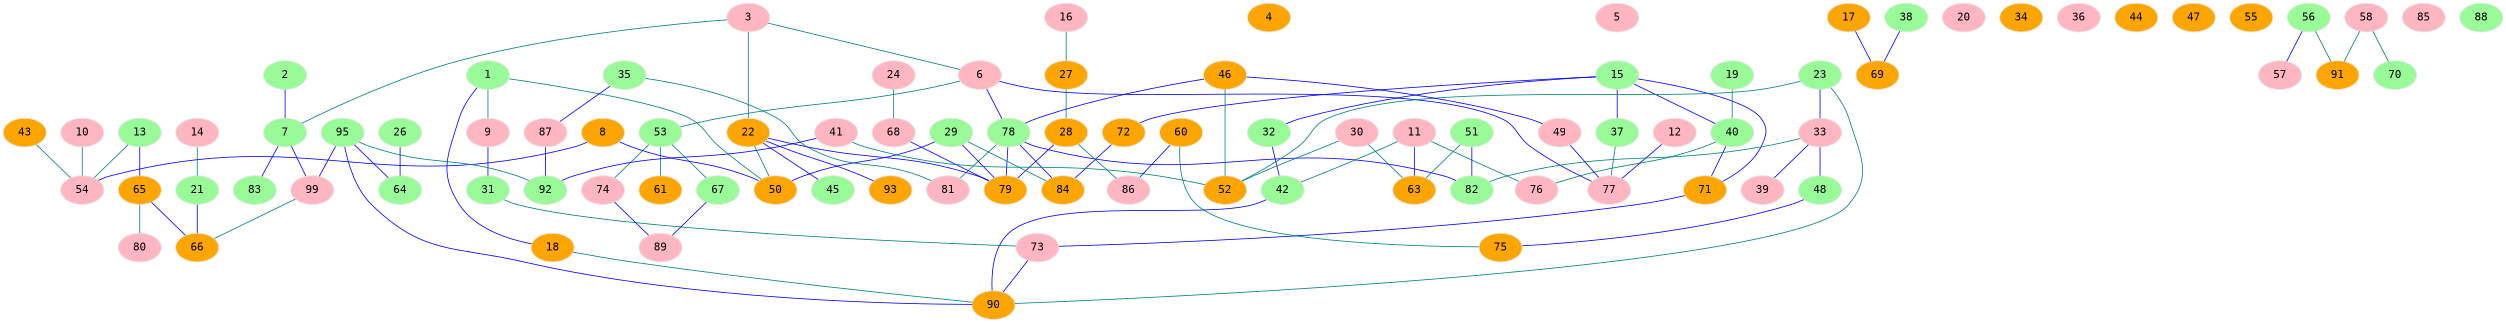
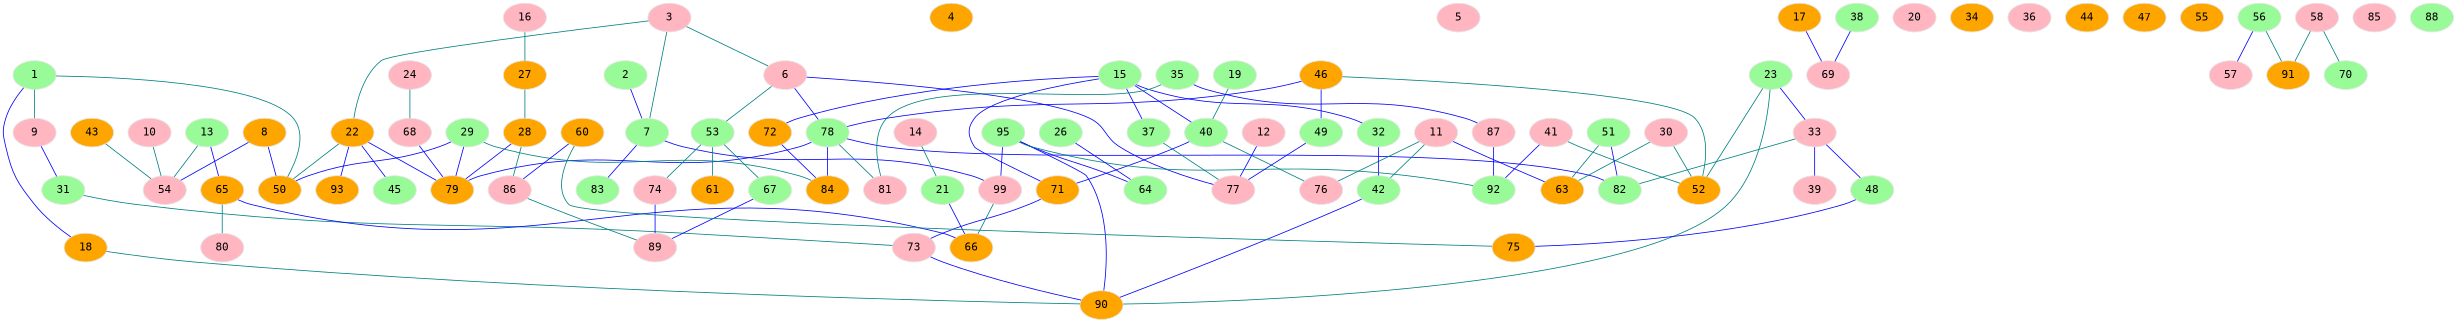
node "69": fillcolor orange -> lightpink
node "49": fillcolor lightpink -> palegreen
edge "86" -- "89": added
